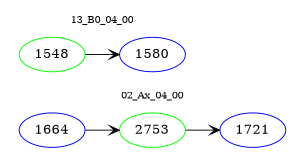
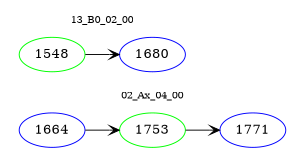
cluster "13_B0_04_00": label "13_B0_04_00" -> "13_B0_02_00"
node "1580": label "1580" -> "1680"
node "2753": label "2753" -> "1753"
node "1721": label "1721" -> "1771"
